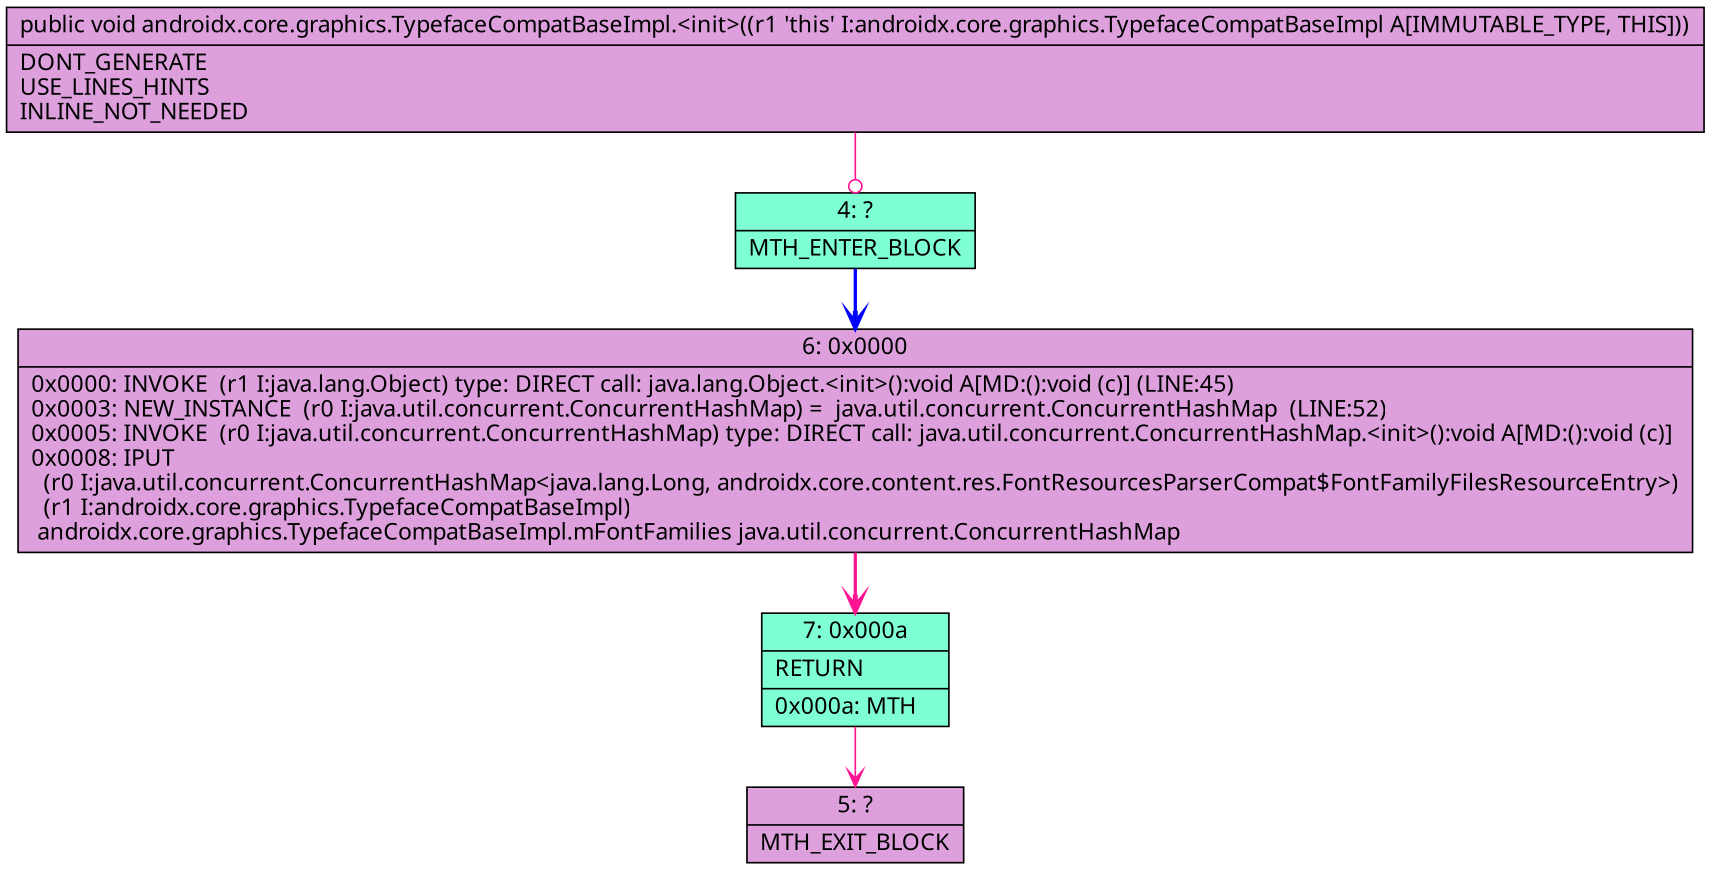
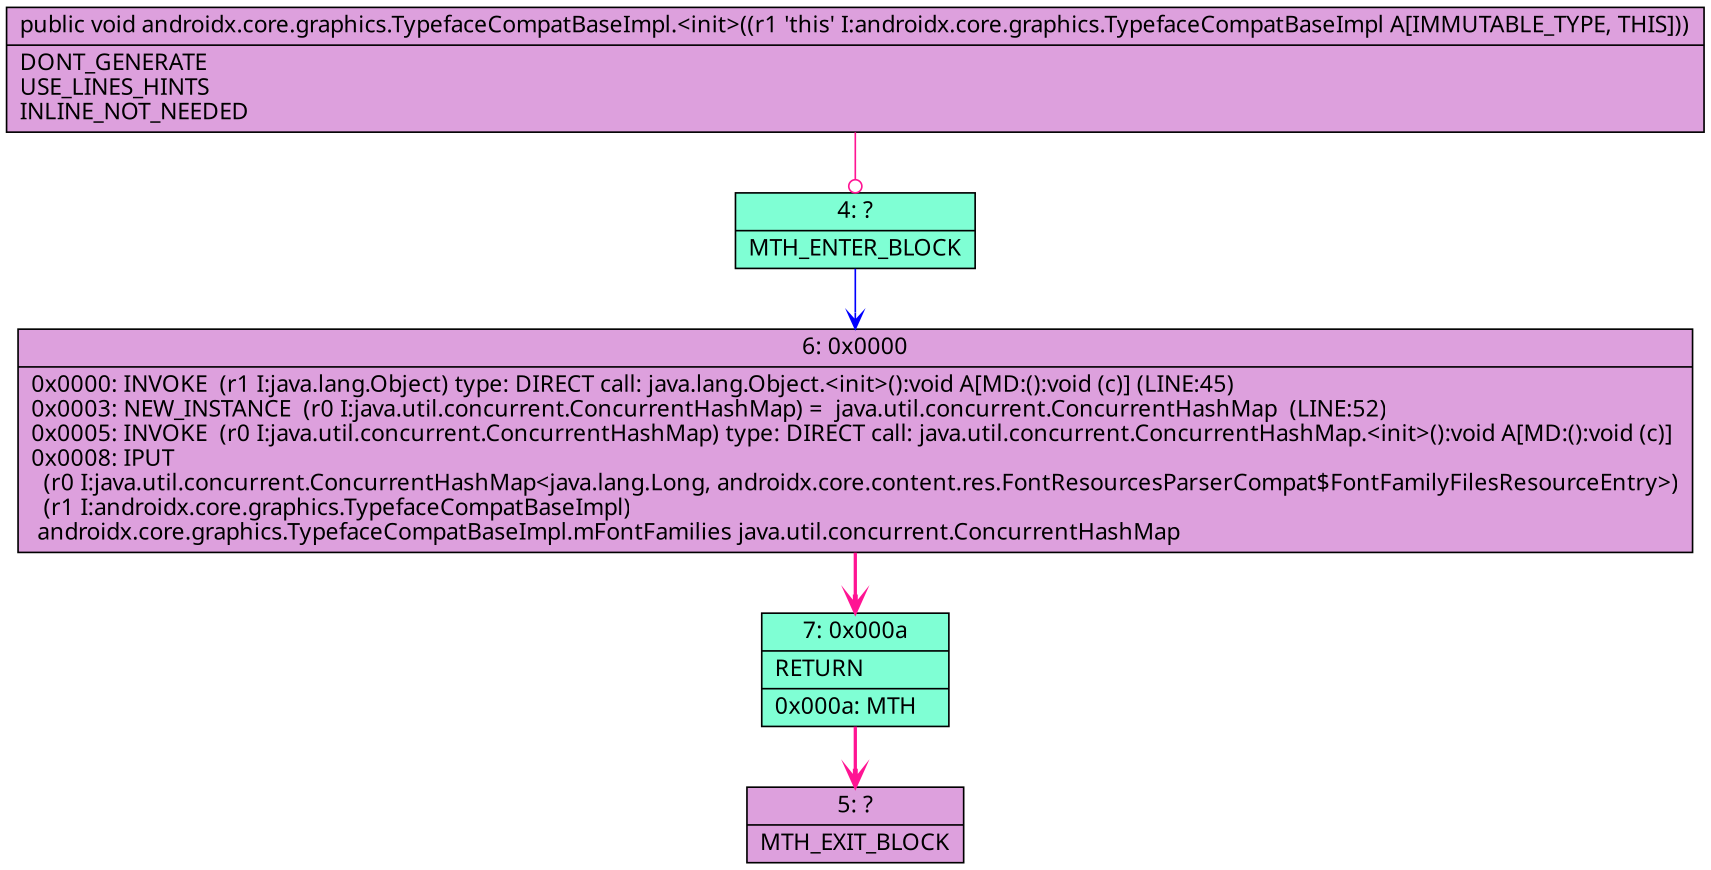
edge "4: ?" -> "6: 0x0000": style bold -> solid
edge "7: 0x000a" -> "5: ?": style solid -> bold
